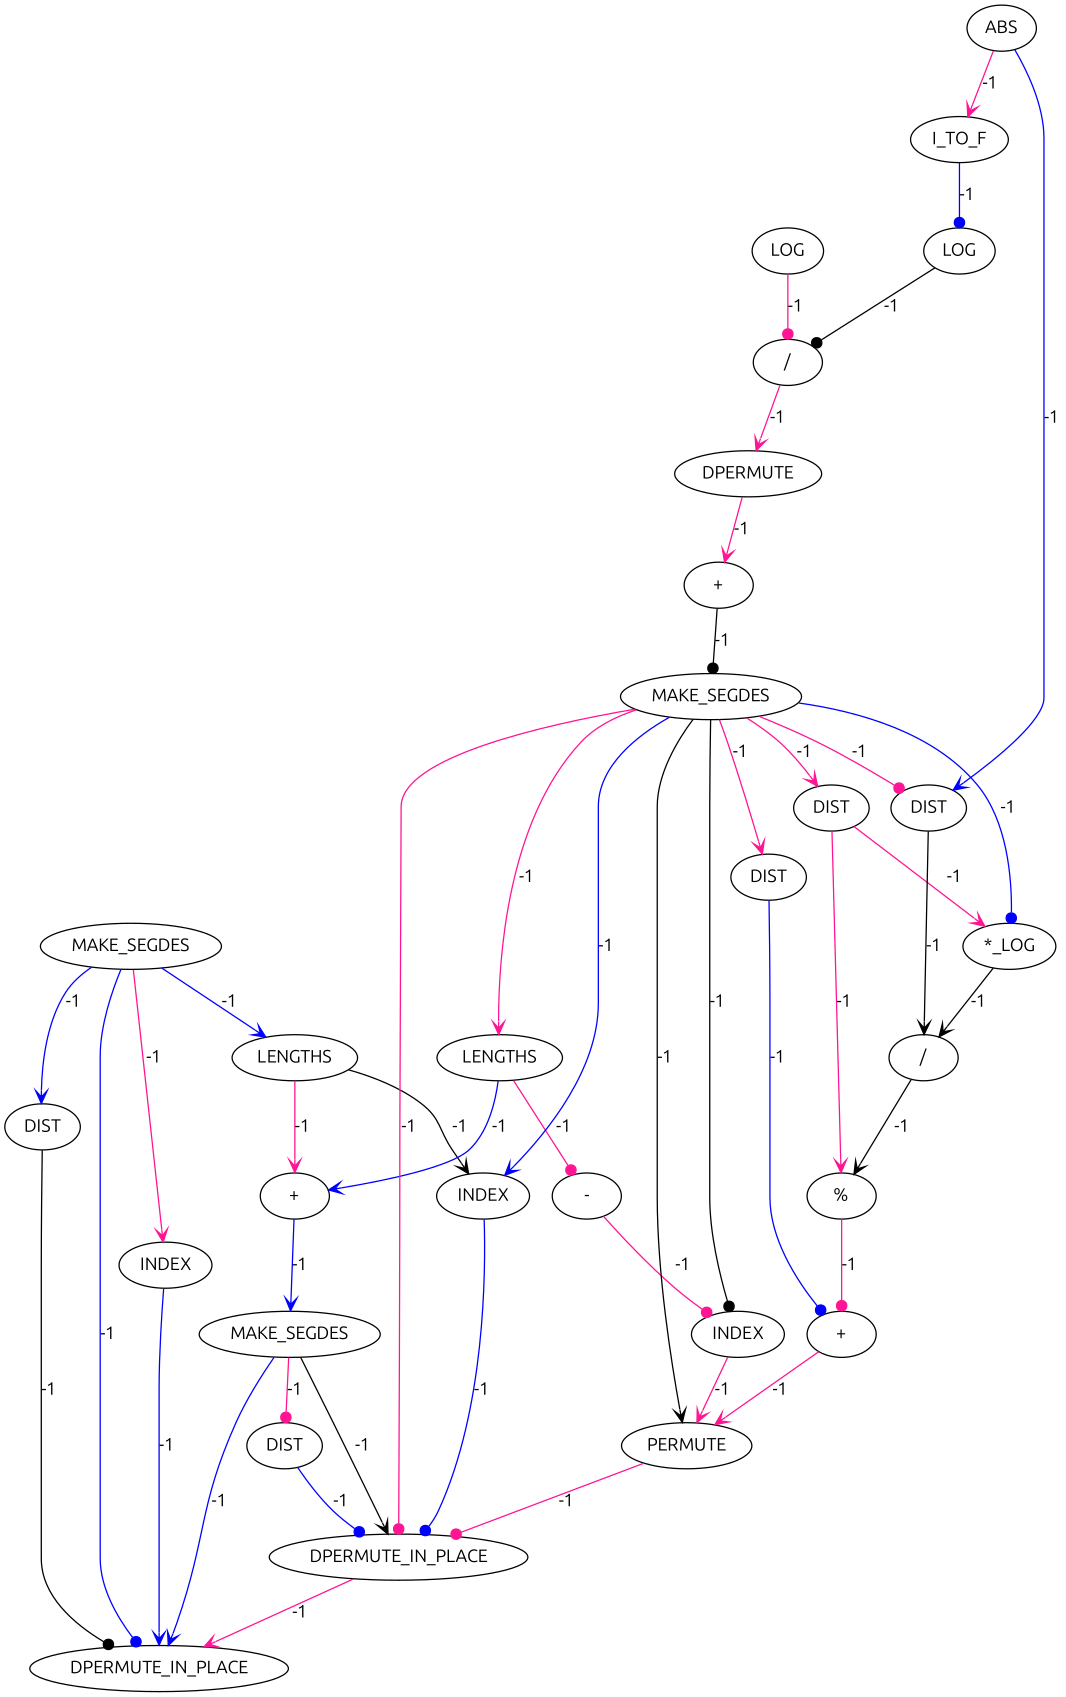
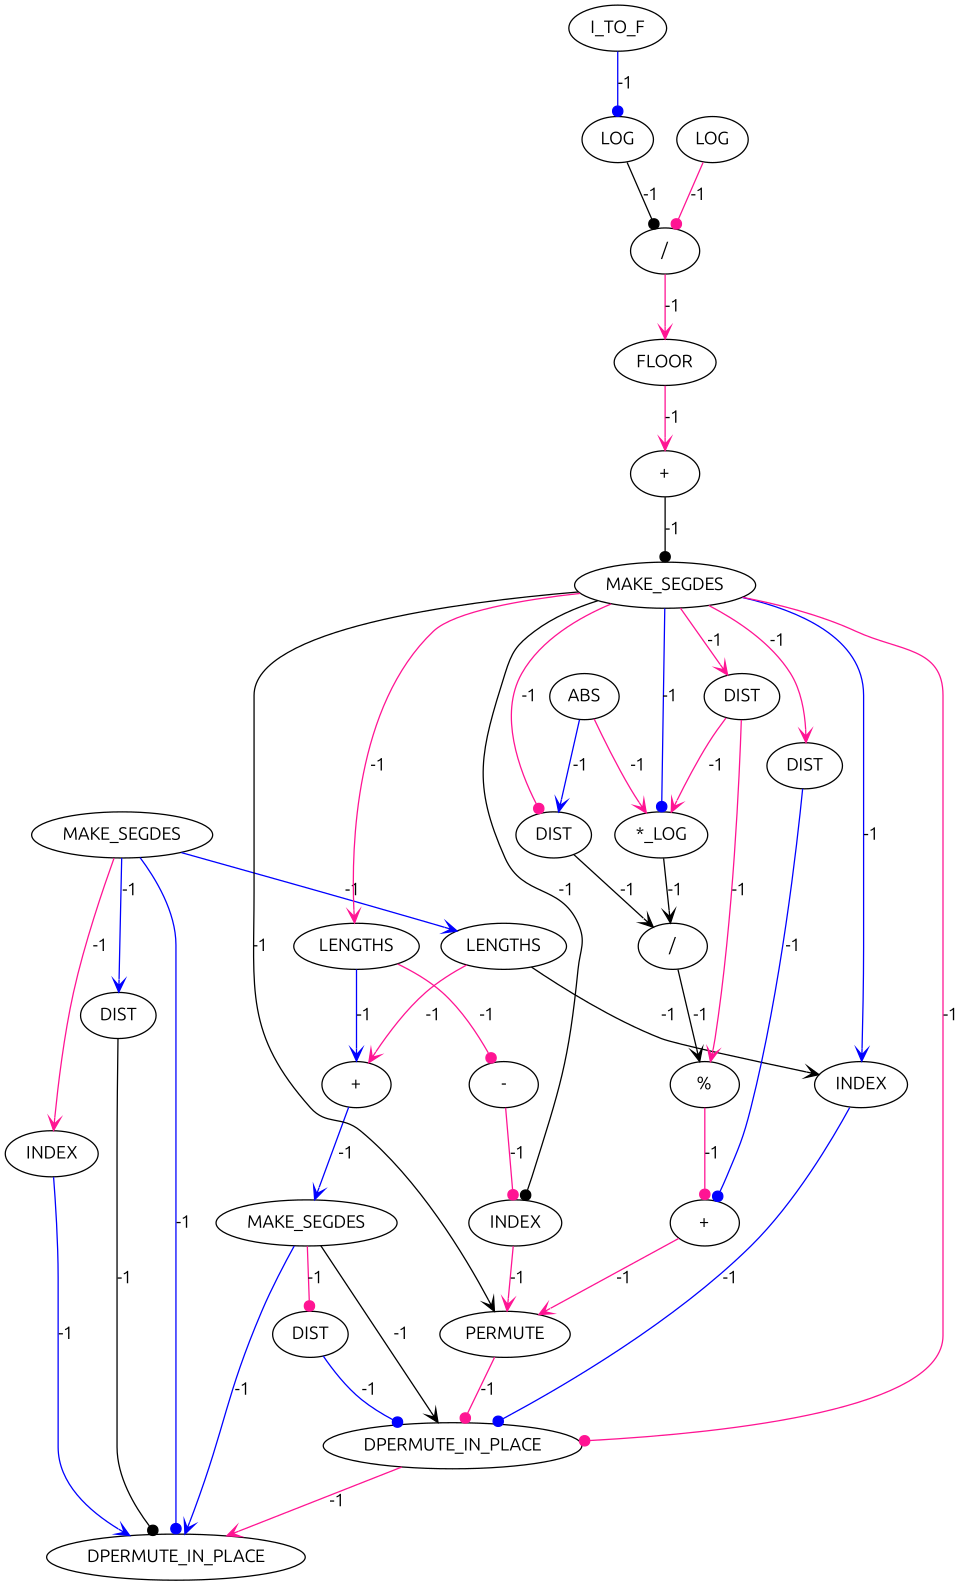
edge "ABS" -> "I_TO_F": now "ABS" -> "*_LOG"
node "DPERMUTE": label "DPERMUTE" -> "FLOOR"
